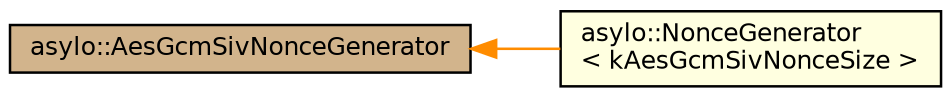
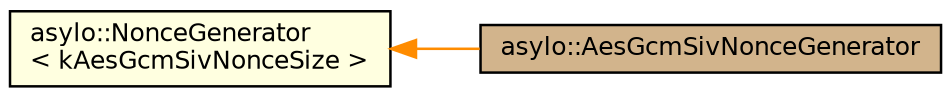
edge "asylo::NonceGenerator < kAesGcmSivNonceSize >" -> "asylo::AesGcmSivNonceGenerator": reversed
